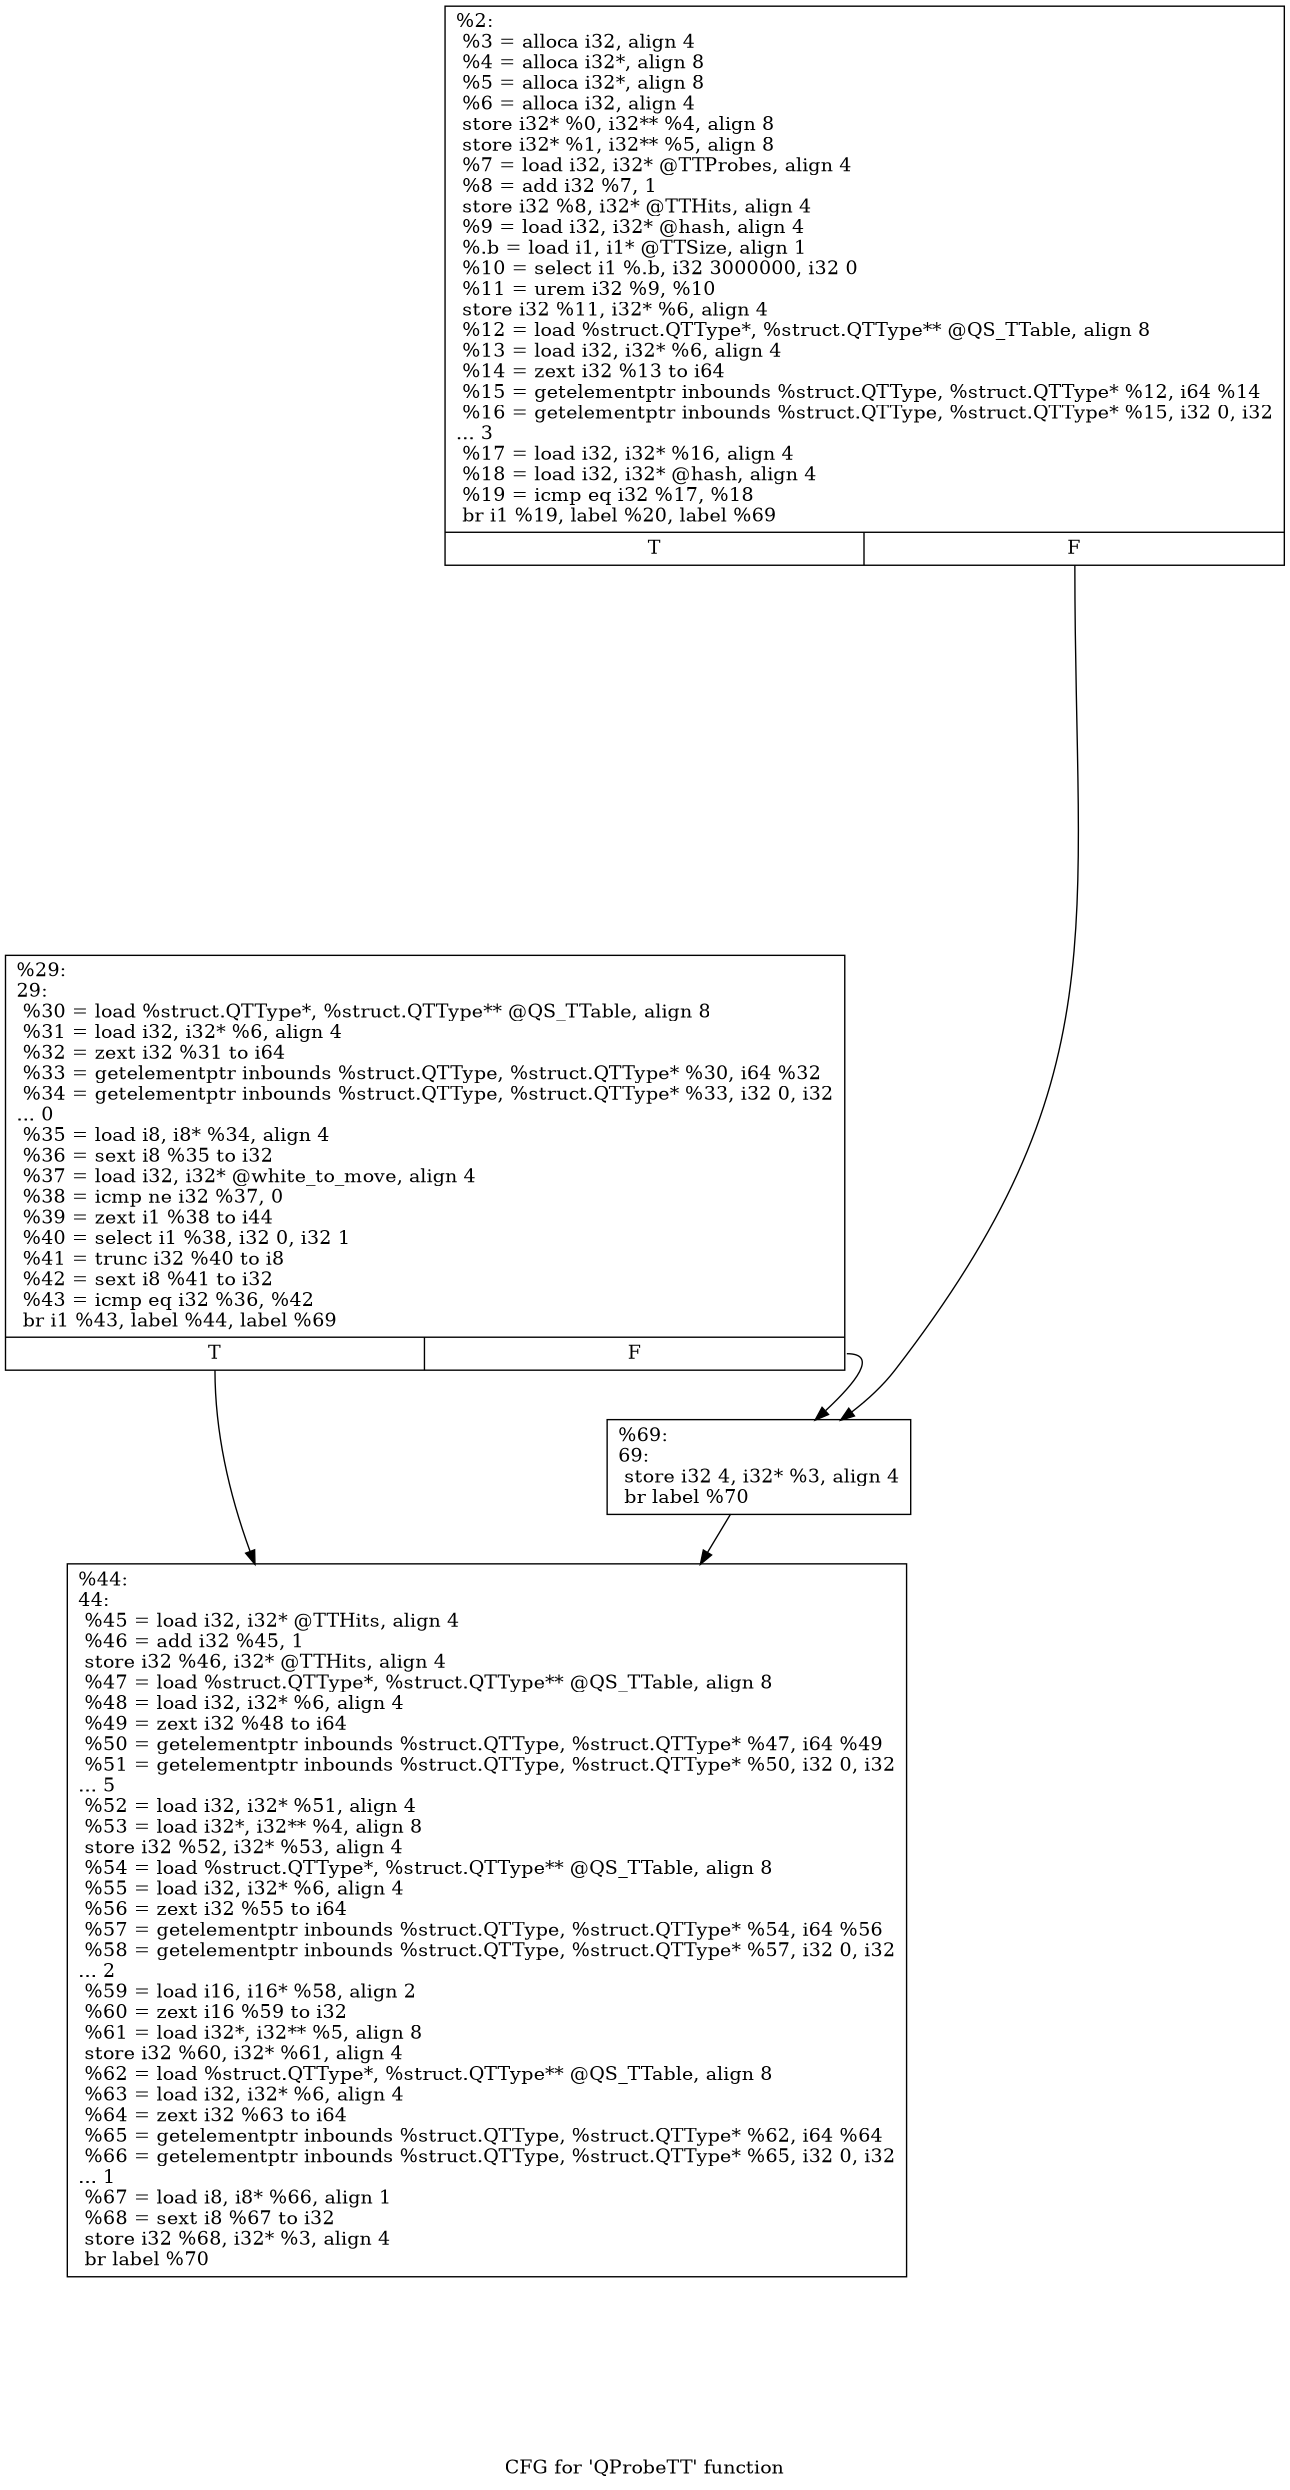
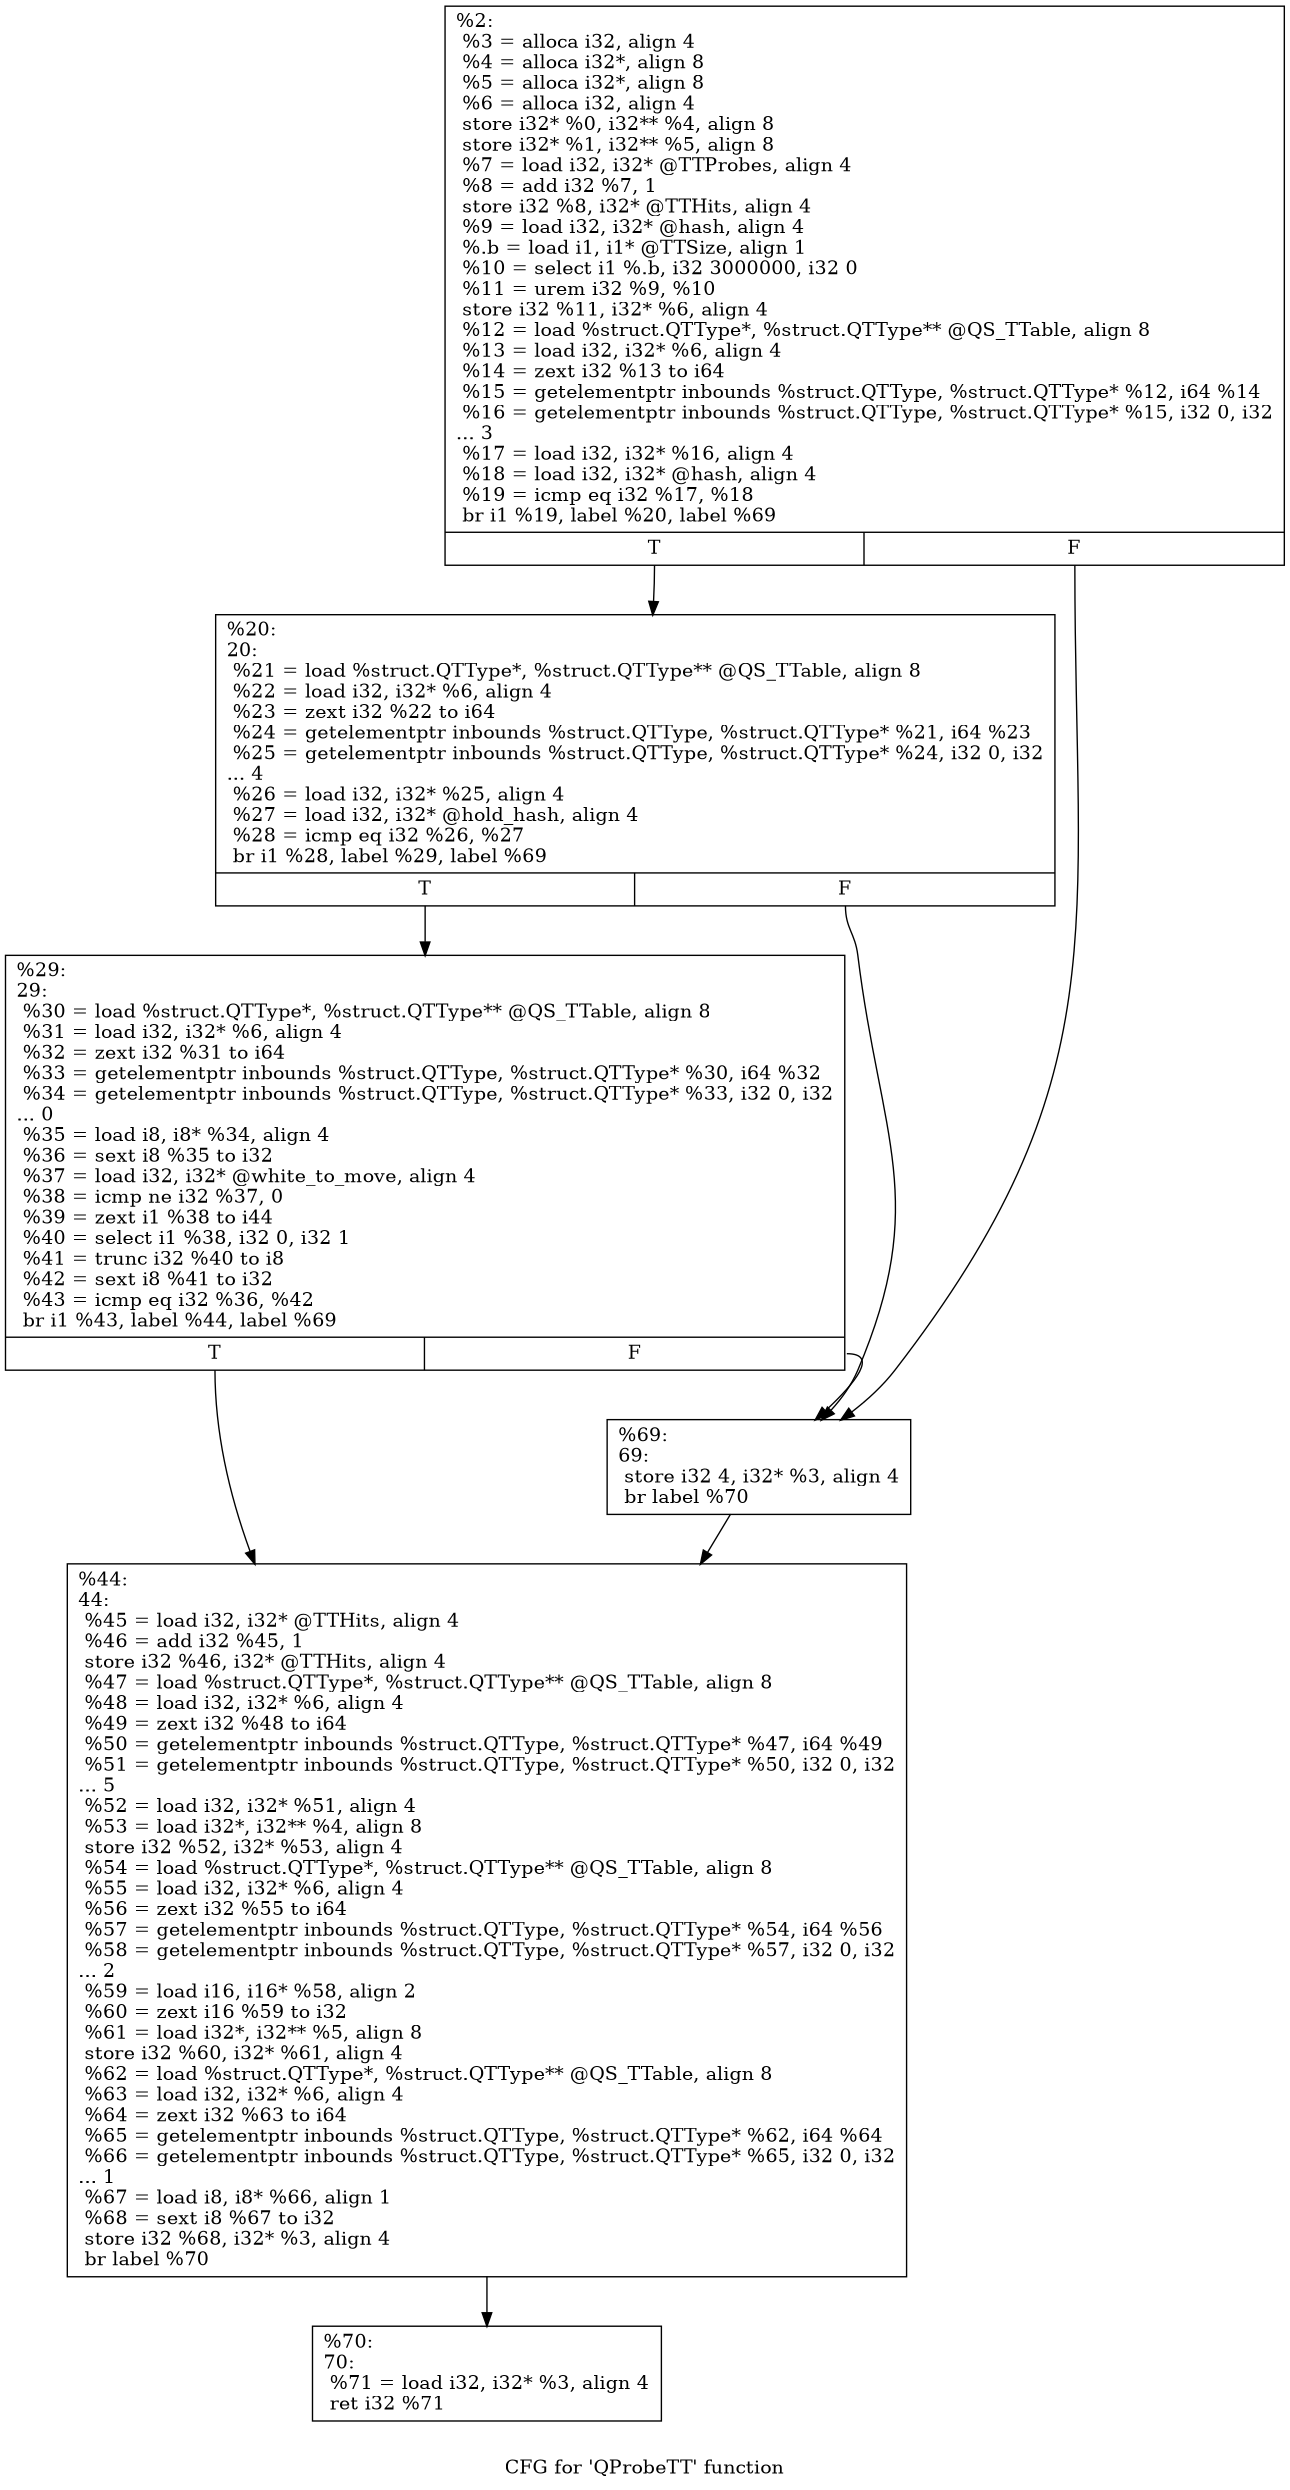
node "%20:": added
node "%70:": added
